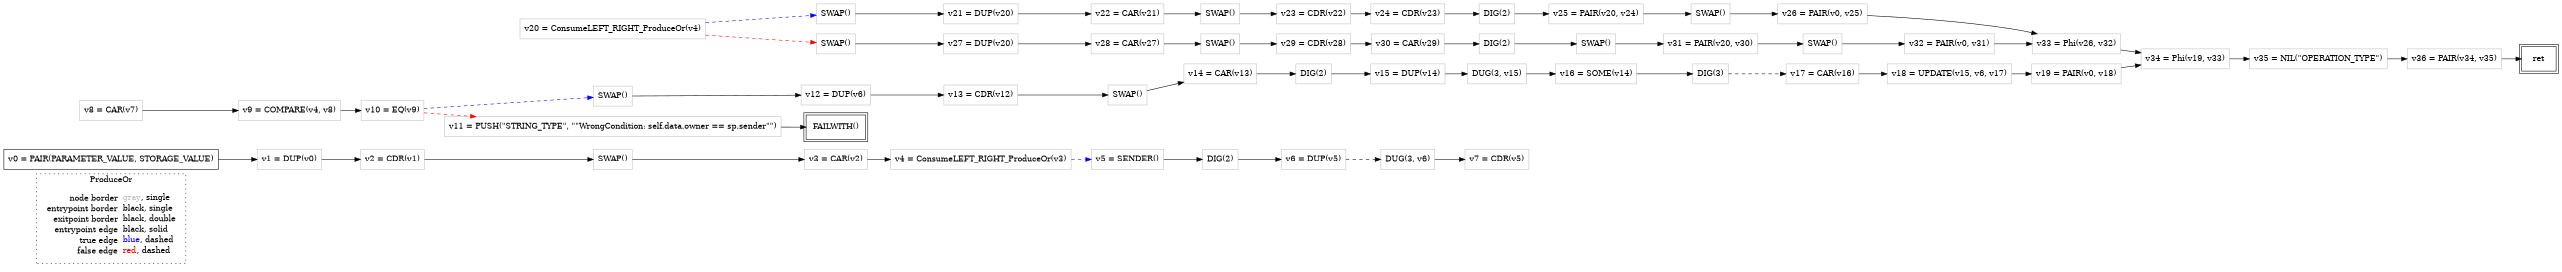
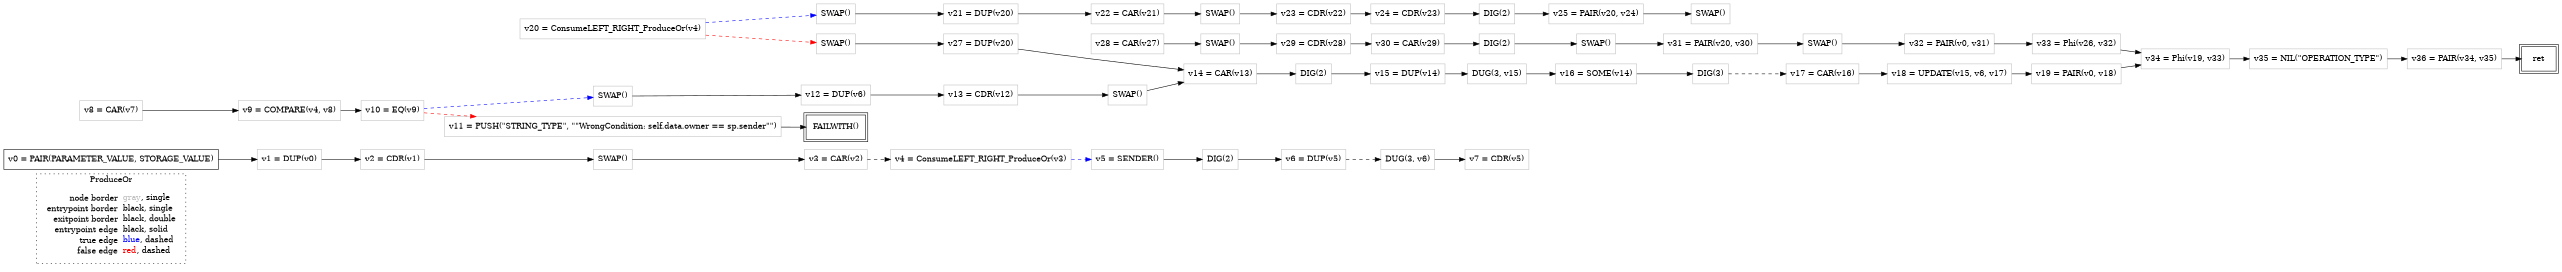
node "v26 = PAIR(v0, v25)": removed
edge "v27 = DUP(v20)" -> "v28 = CAR(v27)": now "v27 = DUP(v20)" -> "v14 = CAR(v13)"
edge "v3 = CAR(v2)" -> "v4 = ConsumeLEFT_RIGHT_ProduceOr(v3)": style solid -> dashed
